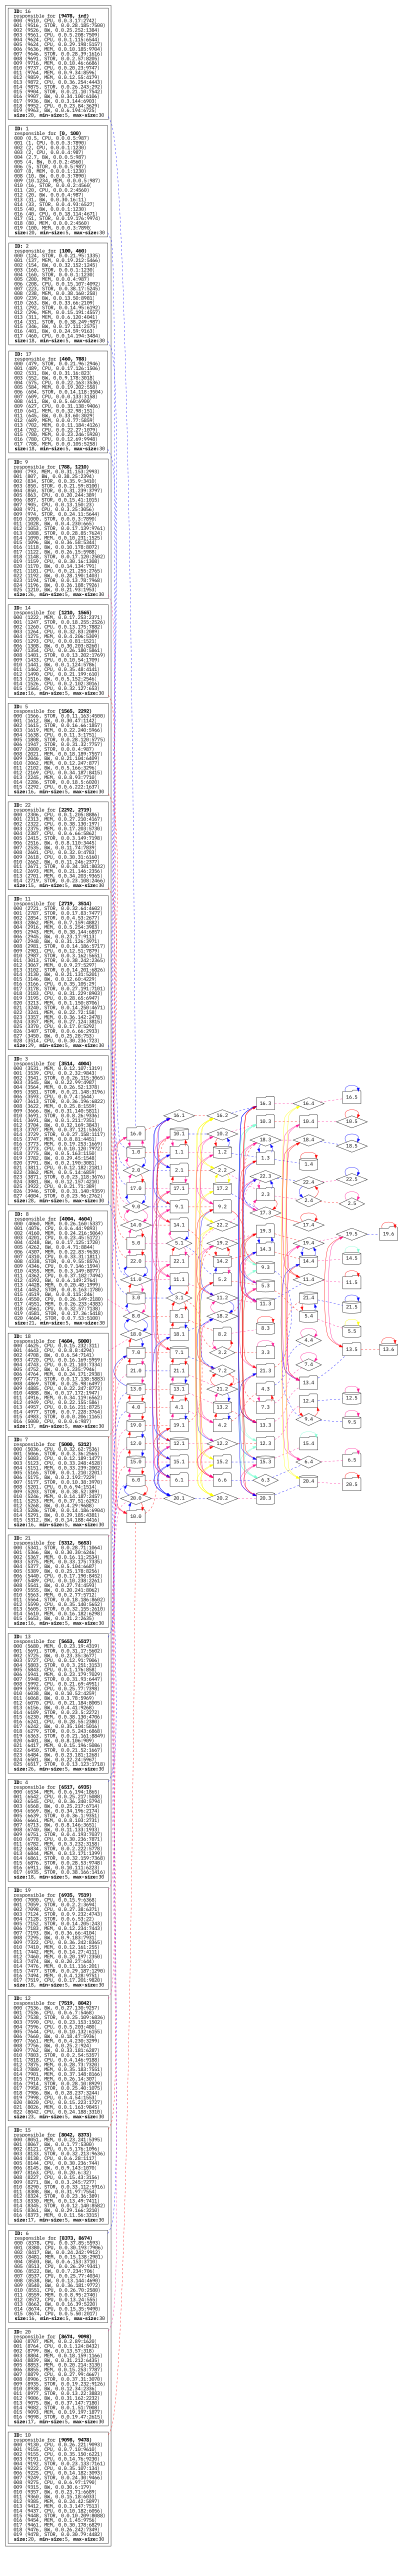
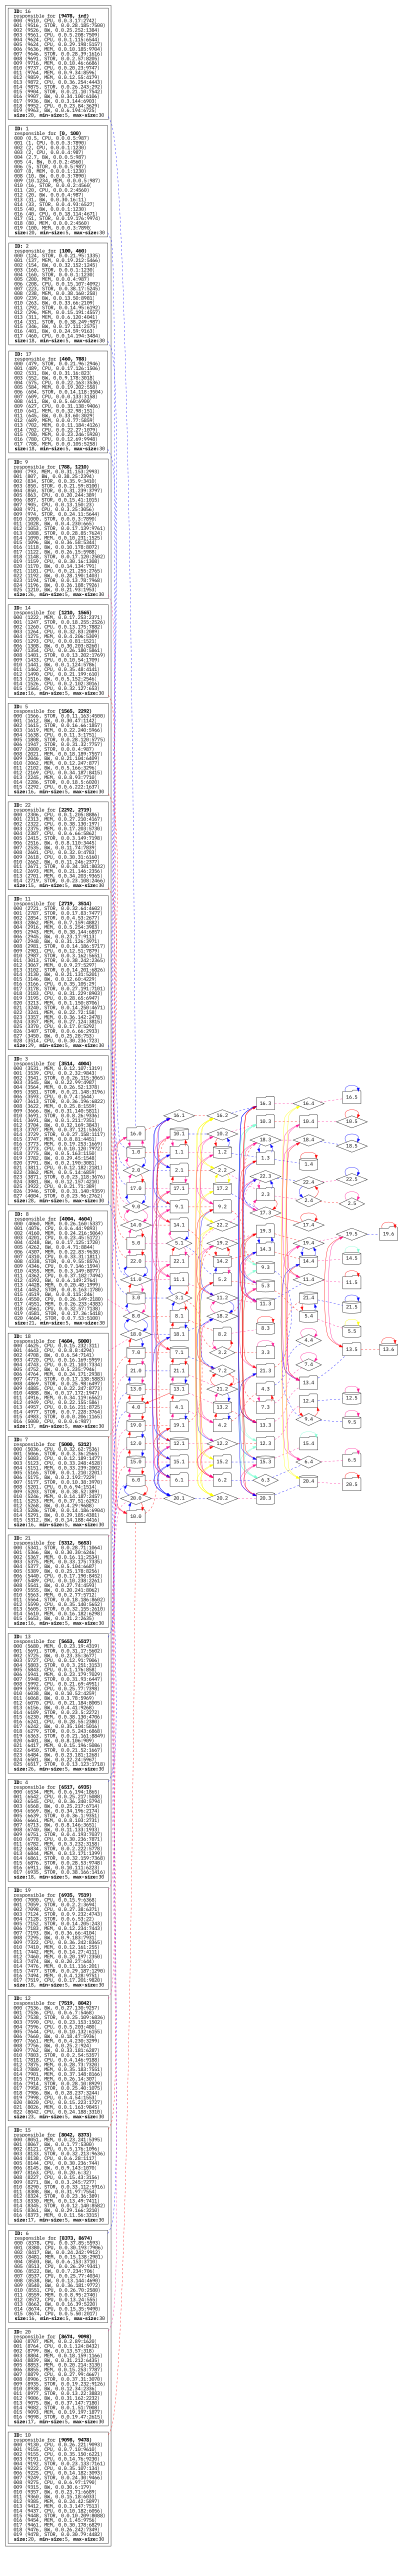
edge "18.4" -> "11.4": color red -> deeppink
edge "9.2" -- "9.3": style solid -> dashed
edge "8.1" -> "3.1": color red -> blue
edge "18.0" -- "18.1": color deeppink -> blue
edge "13.0" -> "7.0": now "13.0" -> "21.0"
edge "13.1" -> "4.1": now "13.1" -> "4.0"
node "6.6": label "6.6" -> "6.2"
